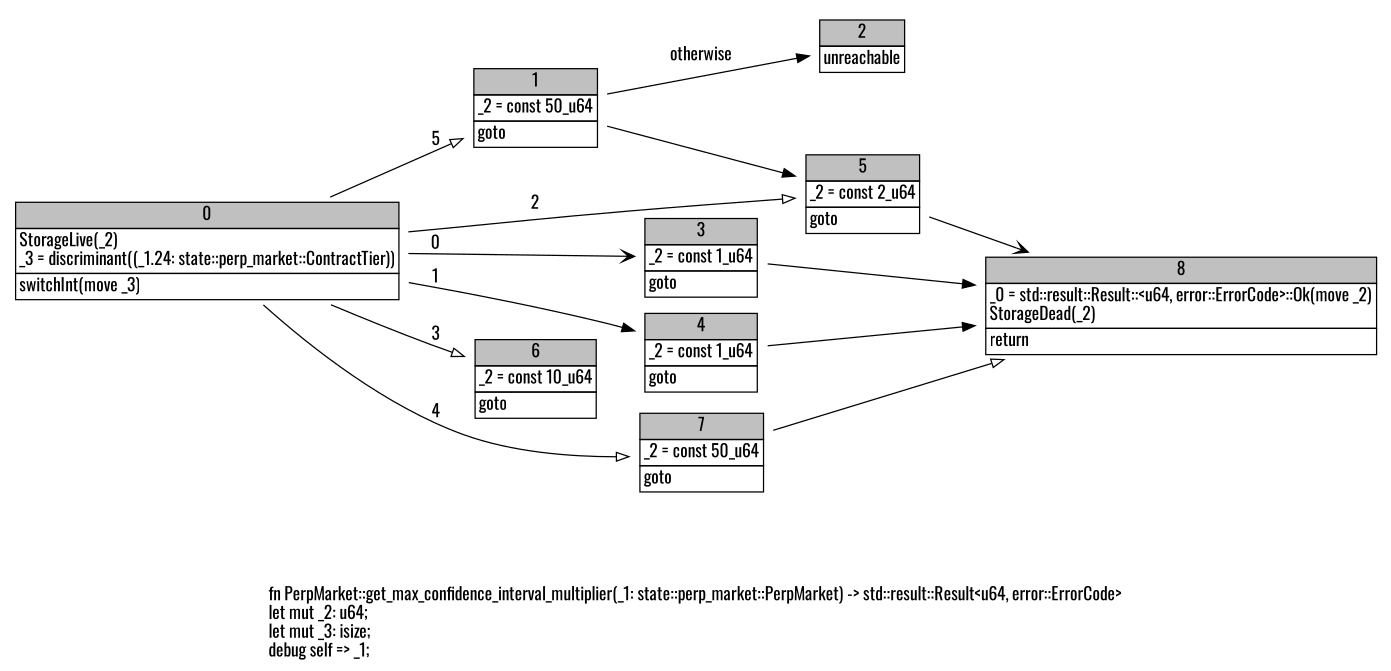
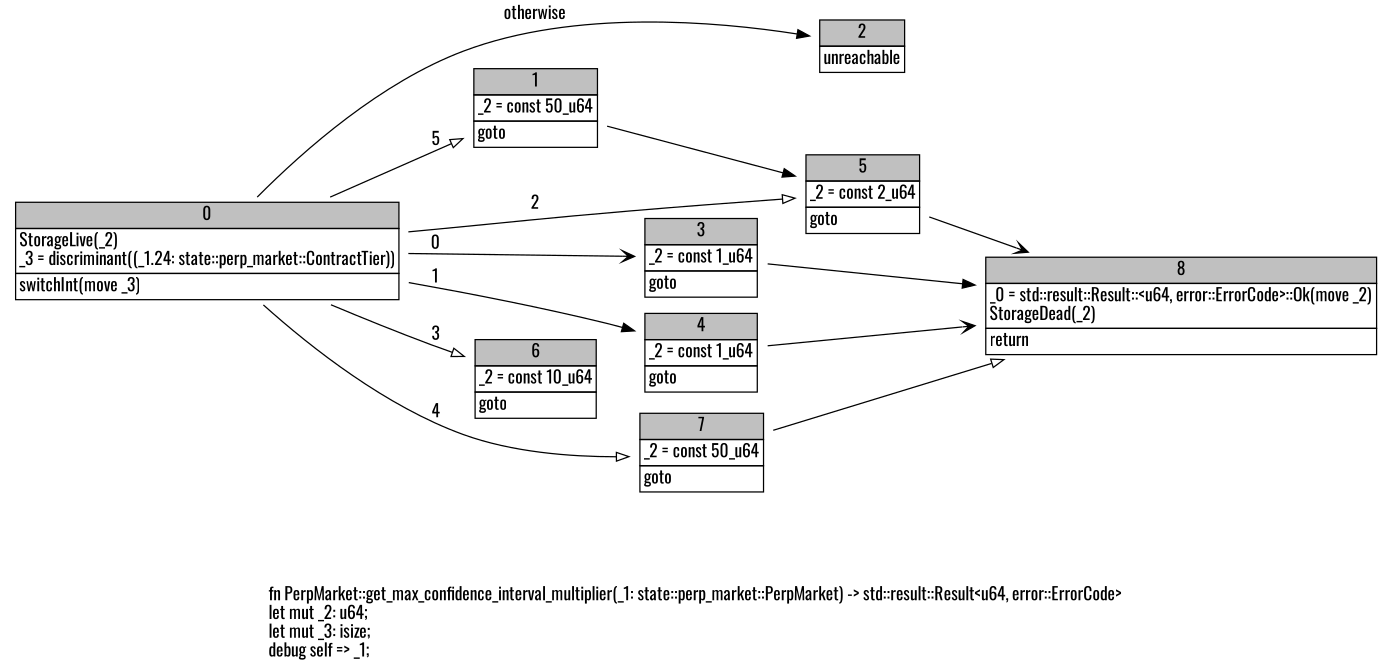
edge "1" -> "2": now "0" -> "2"
edge "4" -> "8": arrowhead normal -> vee
